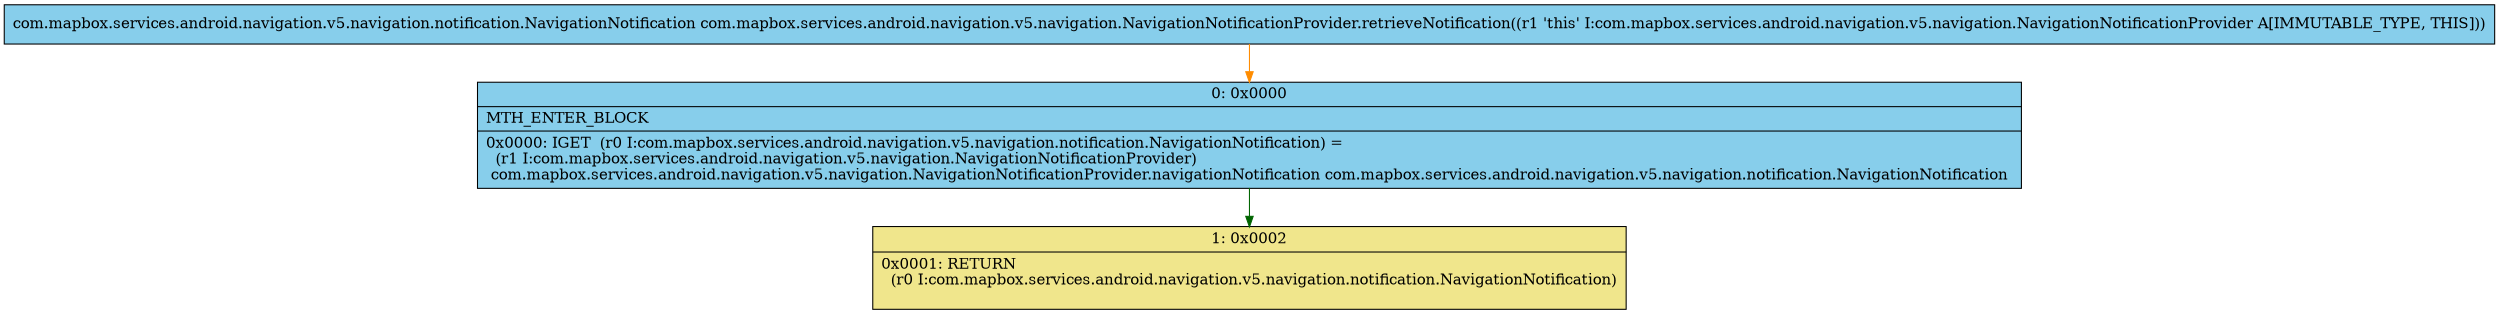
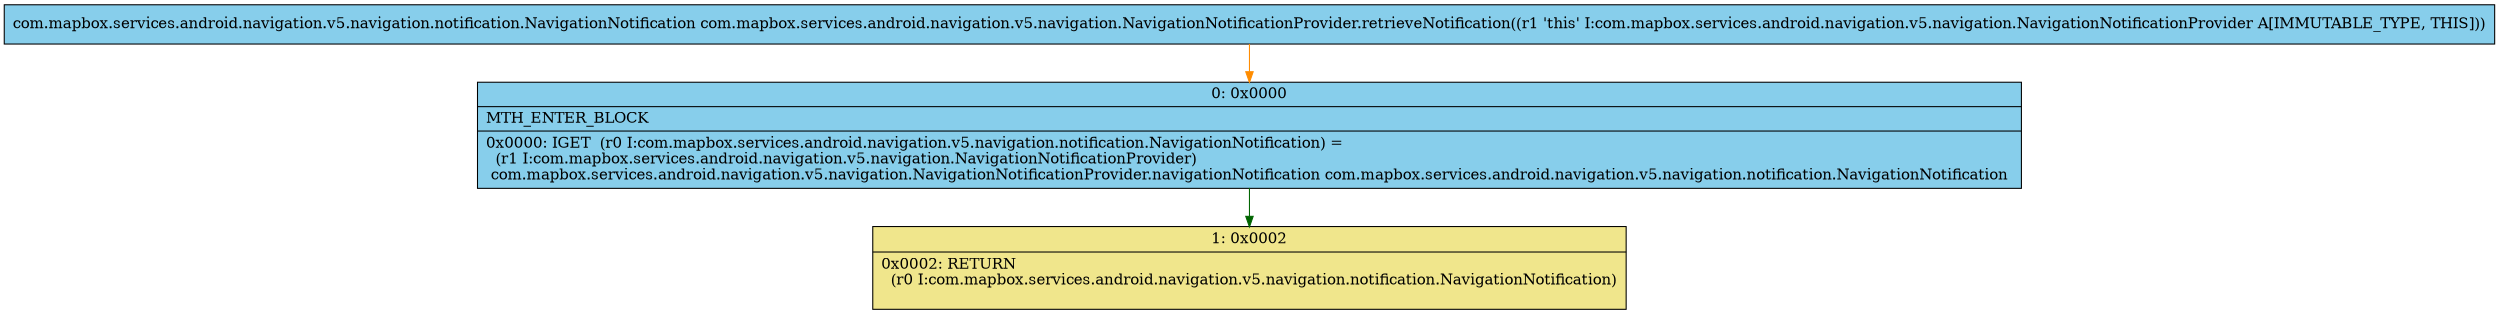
node "1: 0x0002": text "0x0001: RETURN" -> "0x0002: RETURN"
